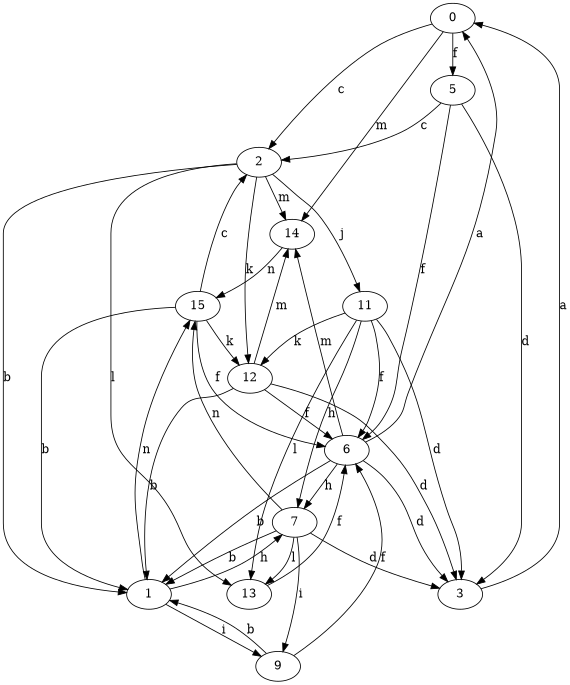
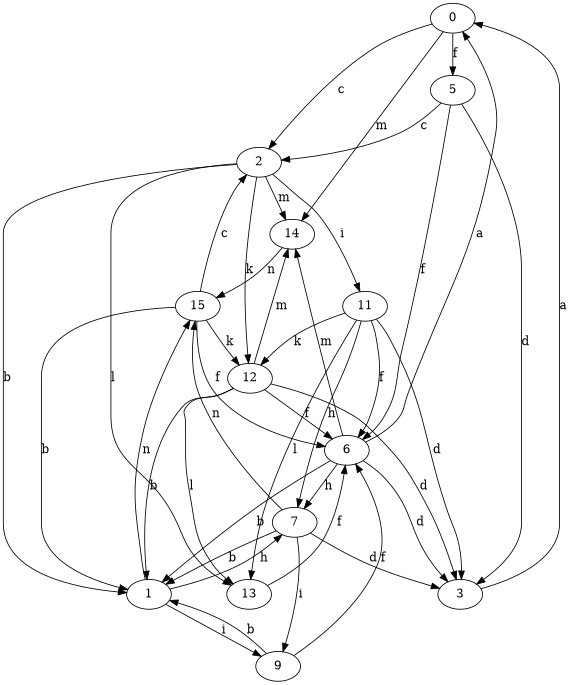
edge "2" -> "11": label "j" -> "i"
edge "7" -> "13": now "12" -> "13"
